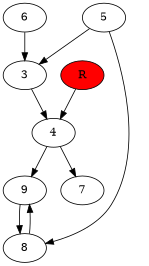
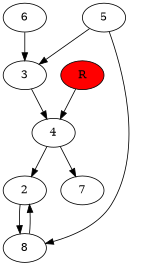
node "9": label "9" -> "2"
